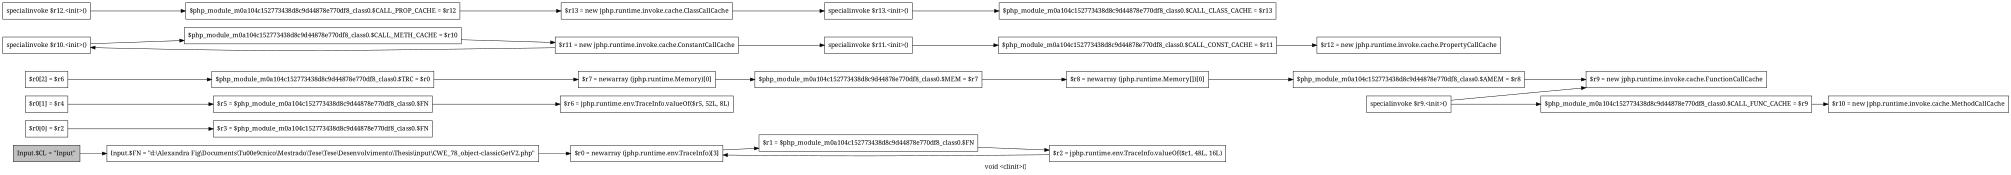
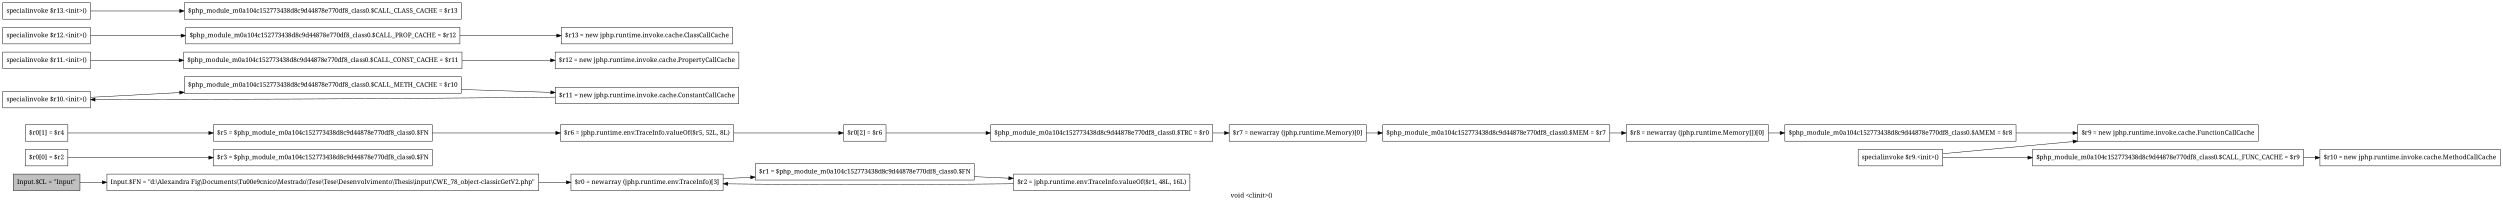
edge "$r13 = new jphp.runtime.invoke.cache.ClassCallCache" -> "specialinvoke $r13.<init>()": removed
edge "$r11 = new jphp.runtime.invoke.cache.ConstantCallCache" -> "specialinvoke $r11.<init>()": removed
edge "$r6 = jphp.runtime.env.TraceInfo.valueOf($r5, 52L, 8L)" -> "$r0[2] = $r6": added
